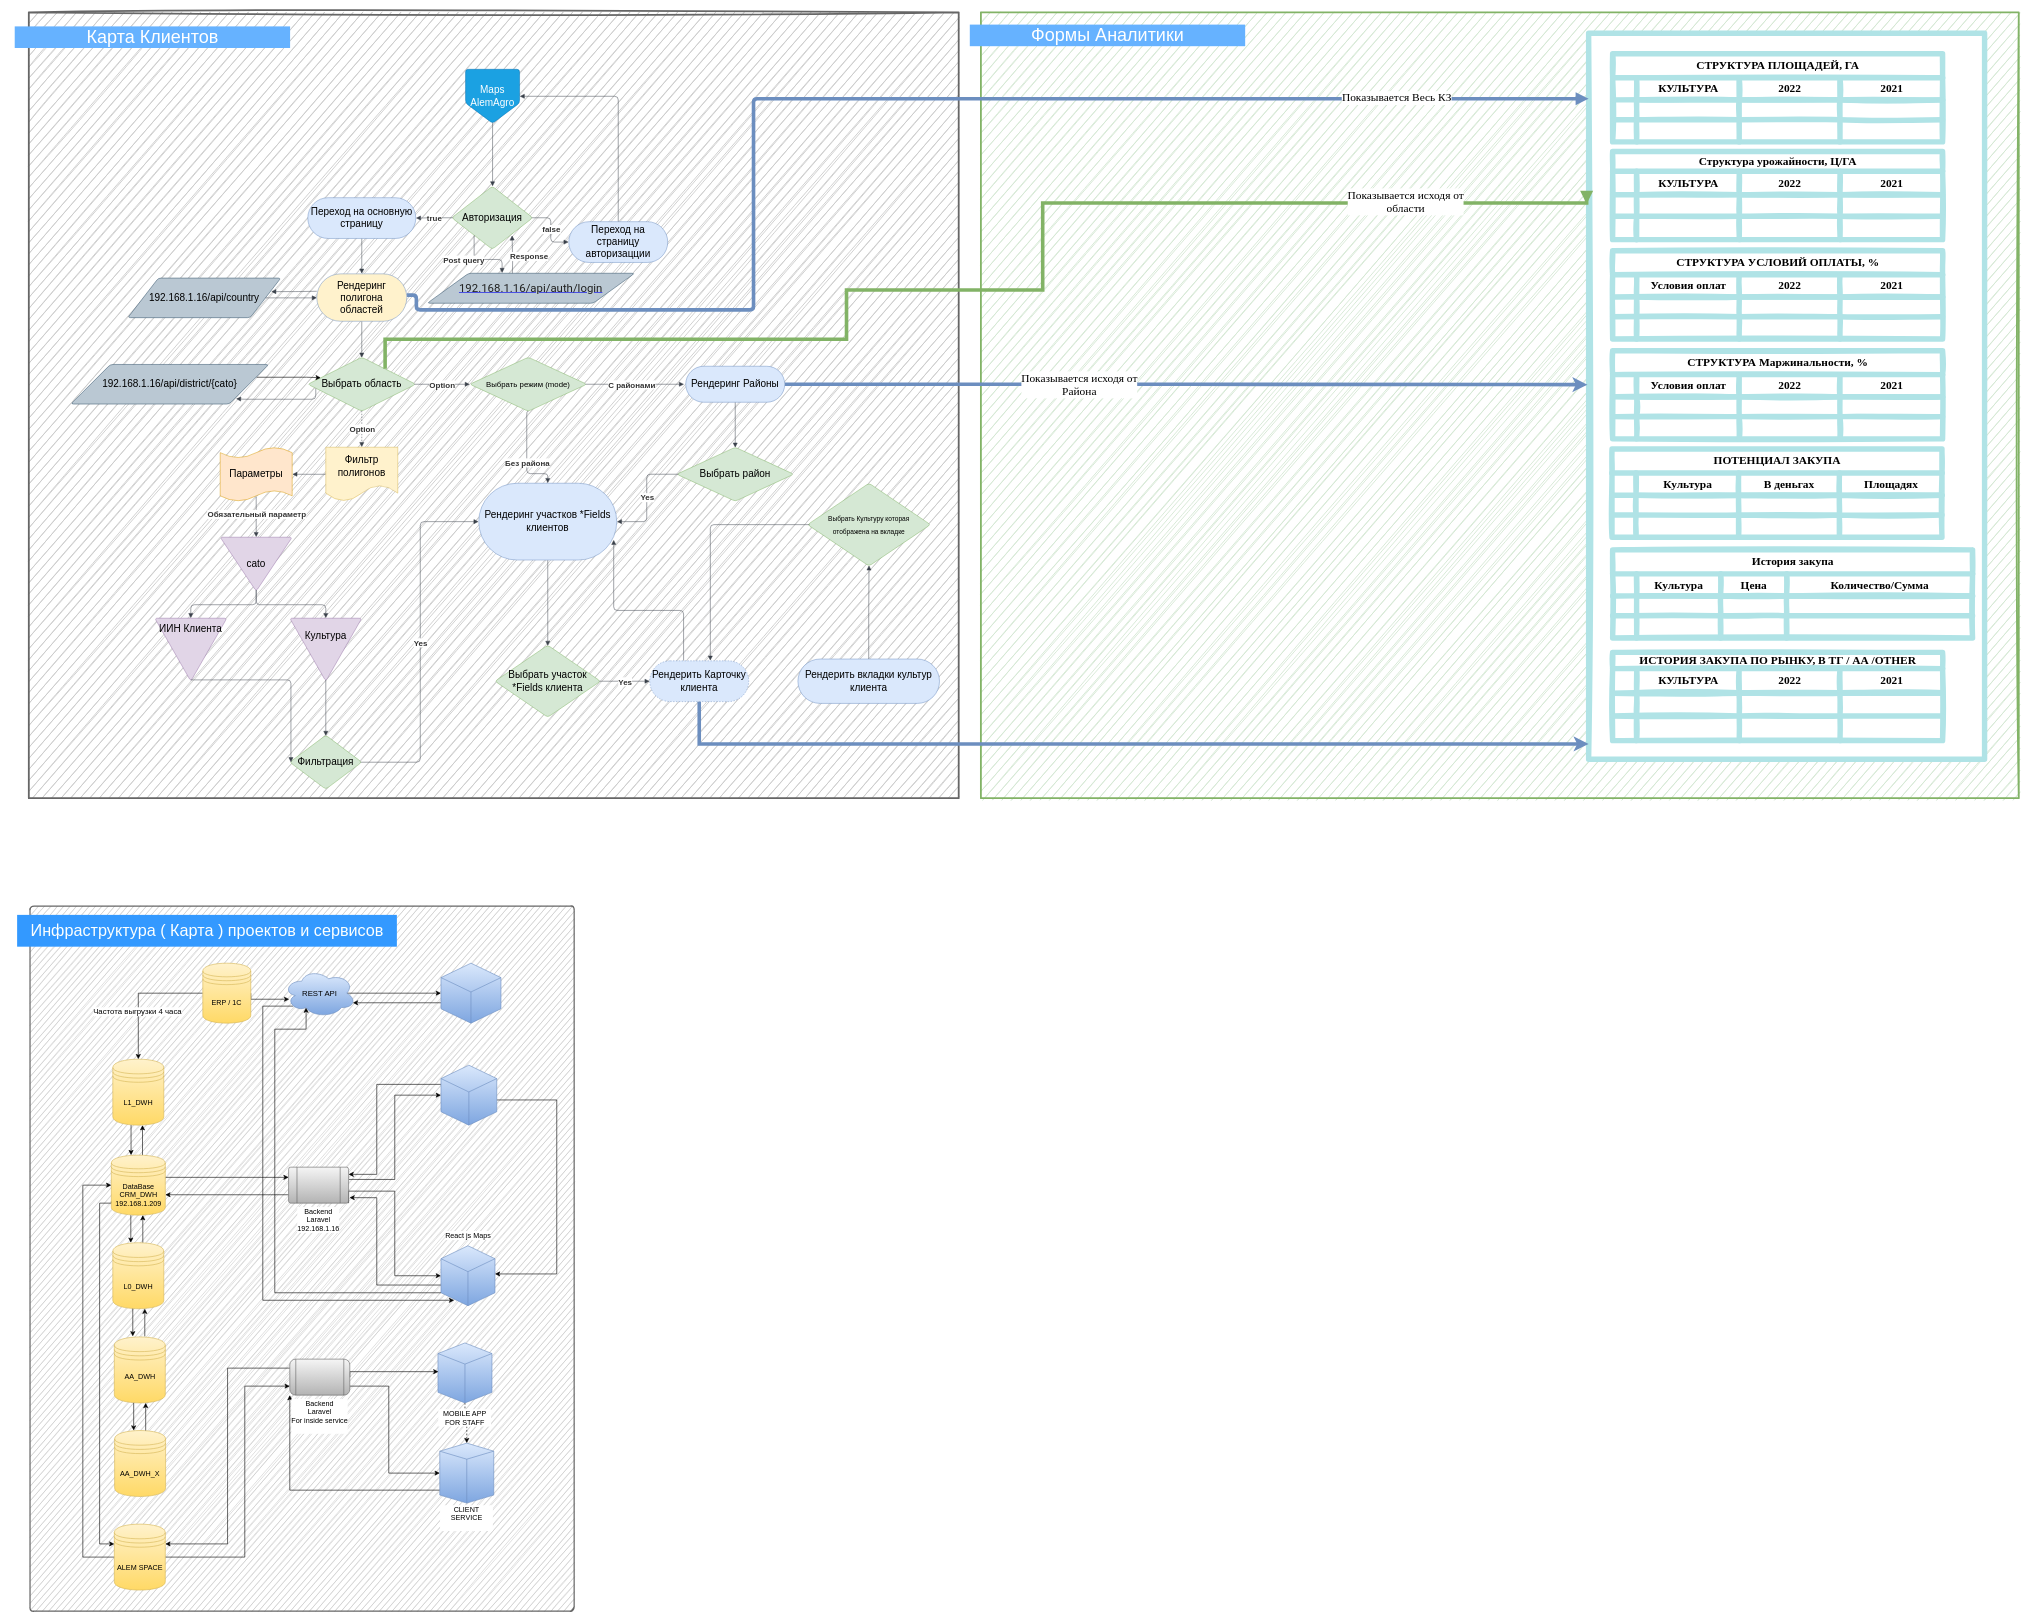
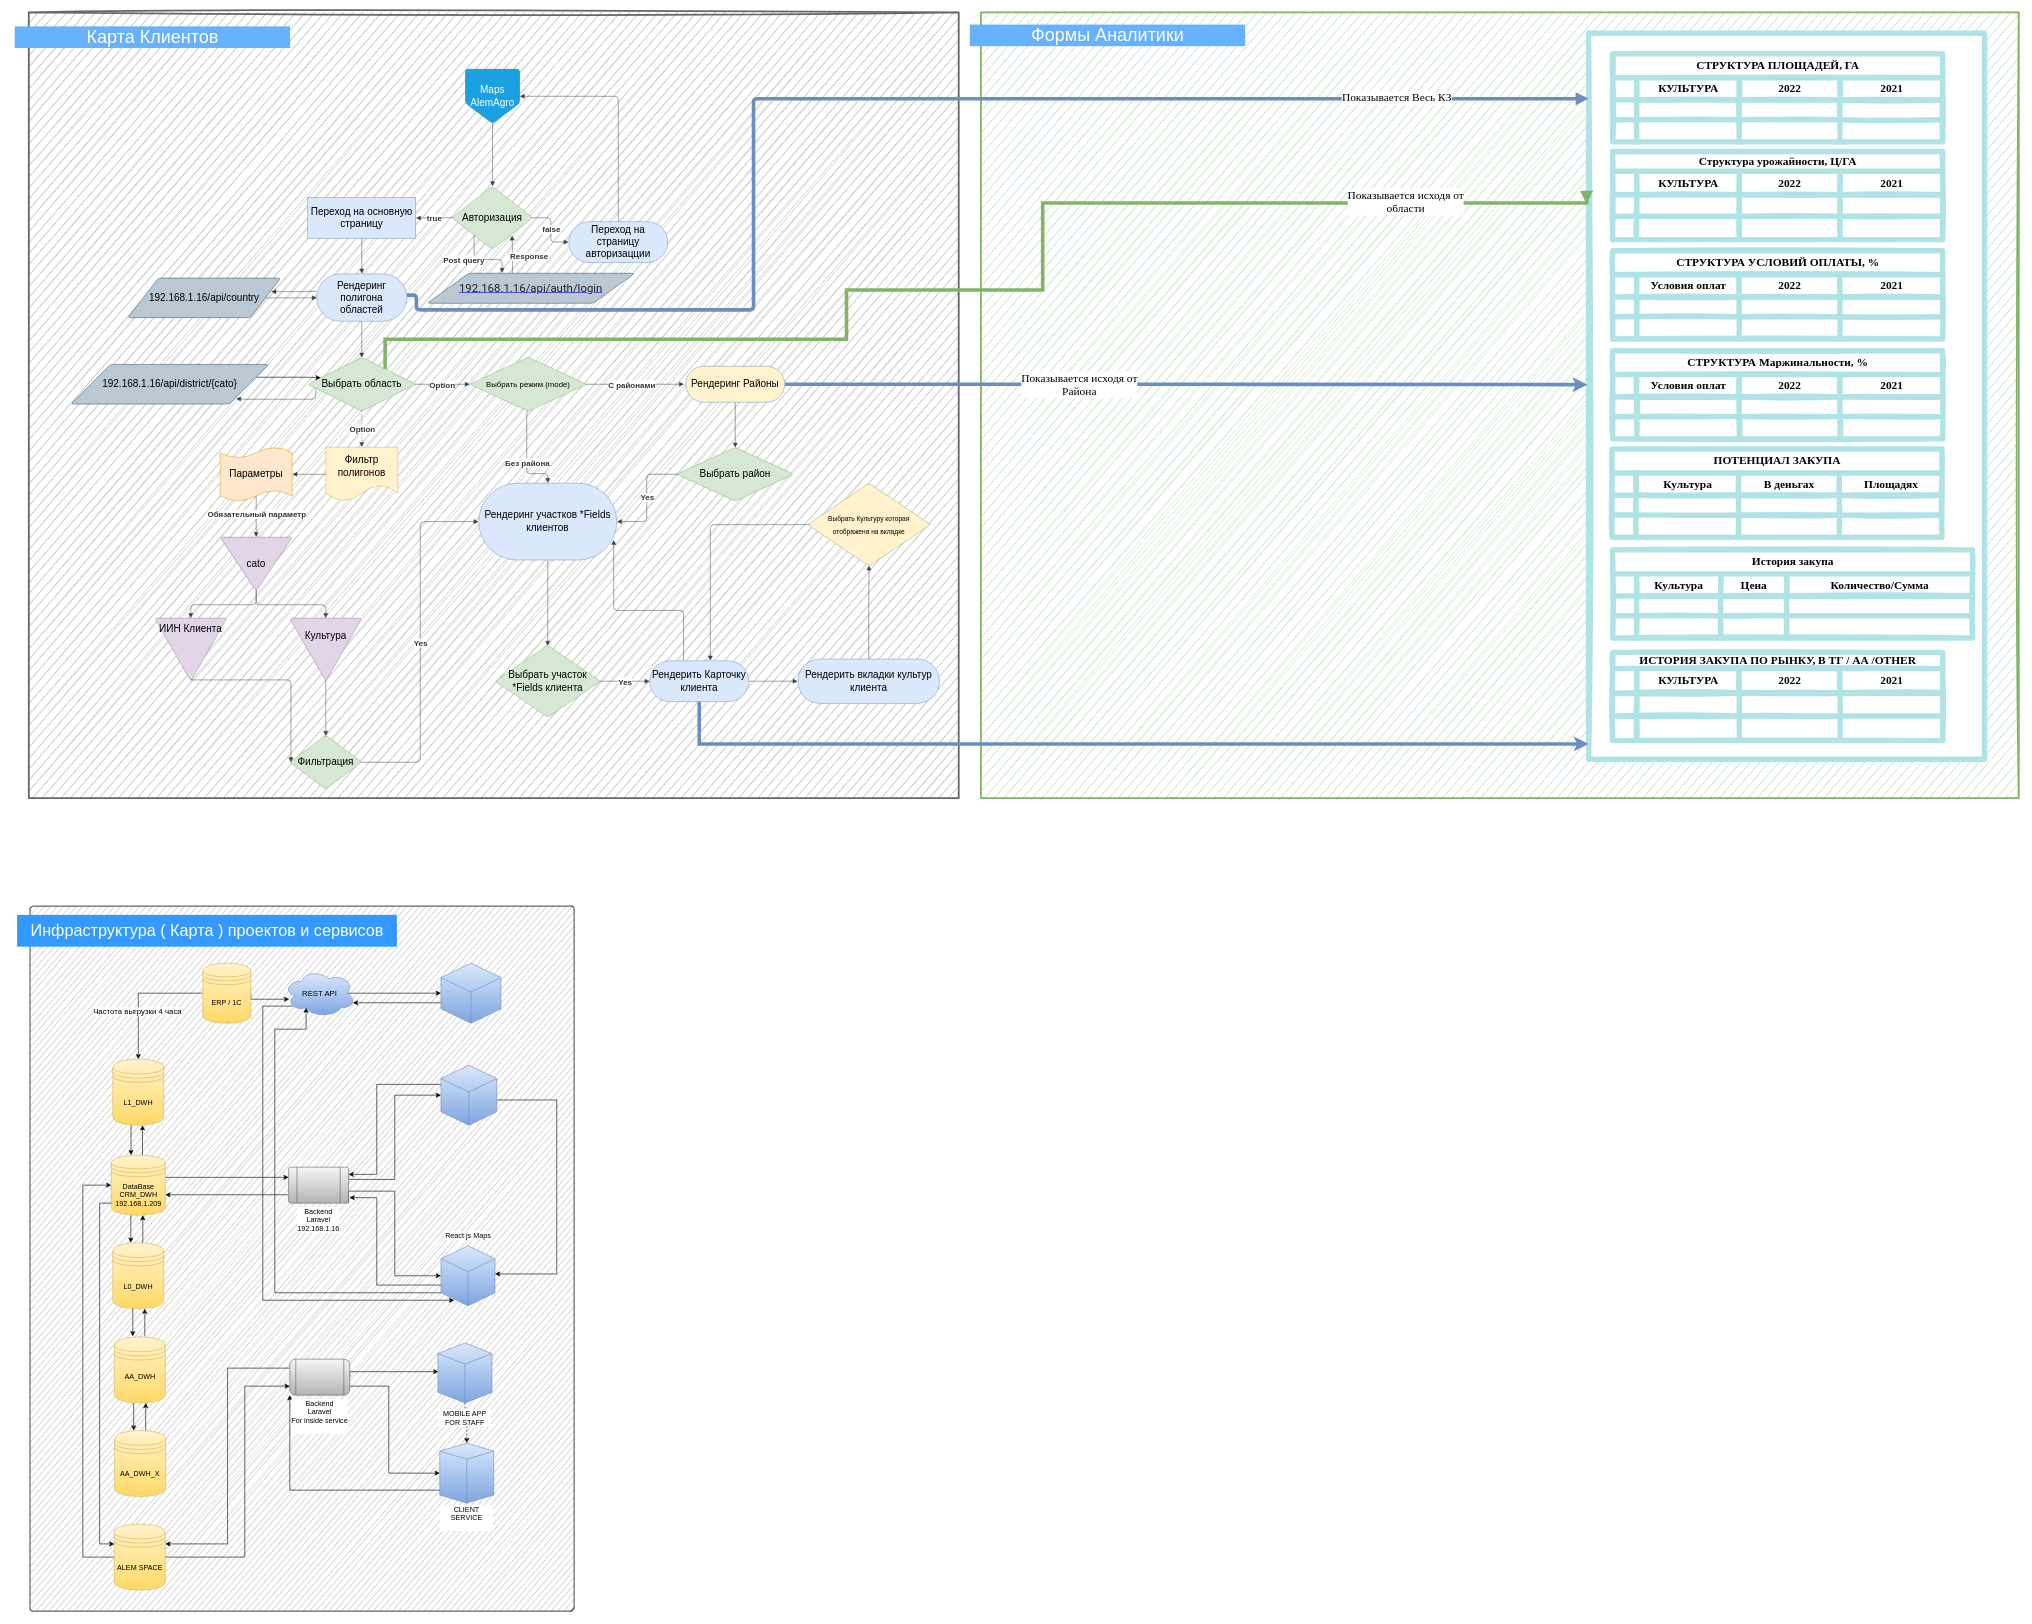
node "Переход на основную страницу": shape rounded rectangle -> rectangle
node "Рендеринг полигона областей": fillcolor #fff2cc -> #dae8fc
node "Рендеринг Районы": fillcolor #dae8fc -> #fff2cc
node "Выбрать Культуру которая отображена на вкладке": fillcolor #d5e8d4 -> #fff2cc
node "Рендерить Карточку клиента": style dashed -> solid
edge "Рендерить Карточку клиента" -> "Рендерить вкладки культур клиента": added
